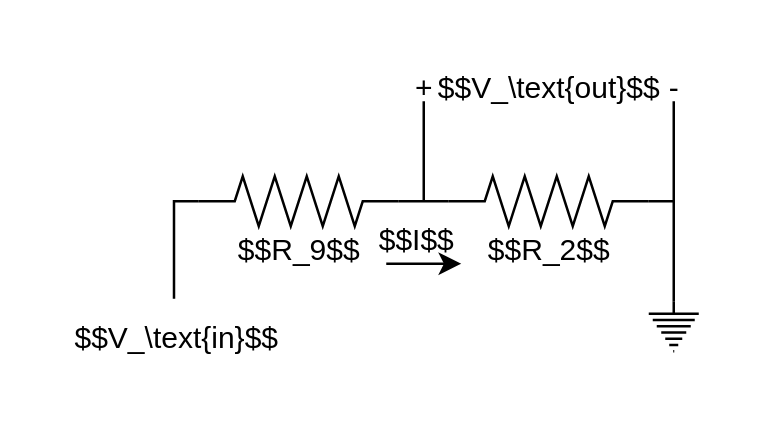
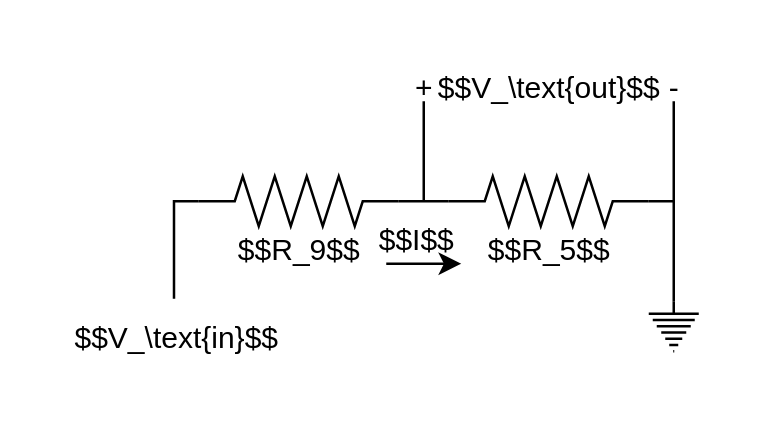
node "$$R_2$$": label "$$R_2$$" -> "$$R_5$$"
